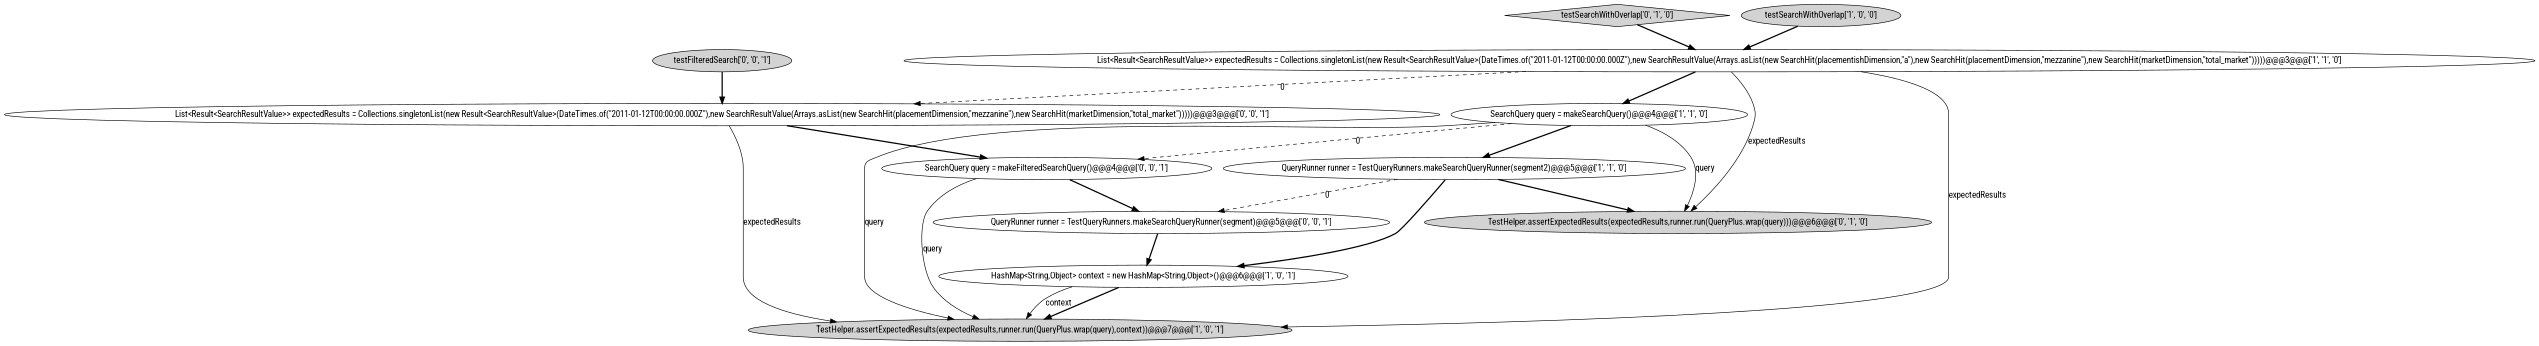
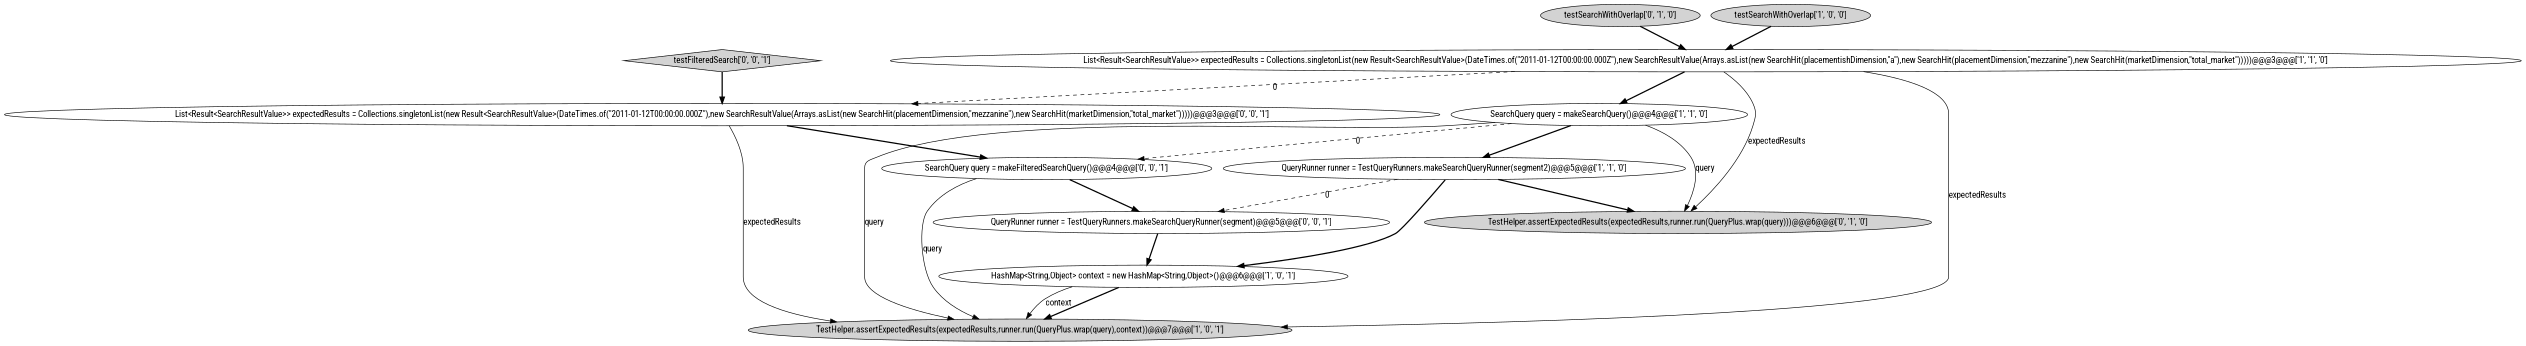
node "testSearchWithOverlap['0', '1', '0']": shape diamond -> ellipse
node "testFilteredSearch['0', '0', '1']": shape ellipse -> diamond
